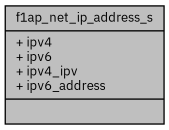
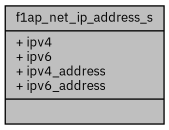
node "f1ap_net_ip_address_s": text "+ ipv4_ipv" -> "+ ipv4_address"
